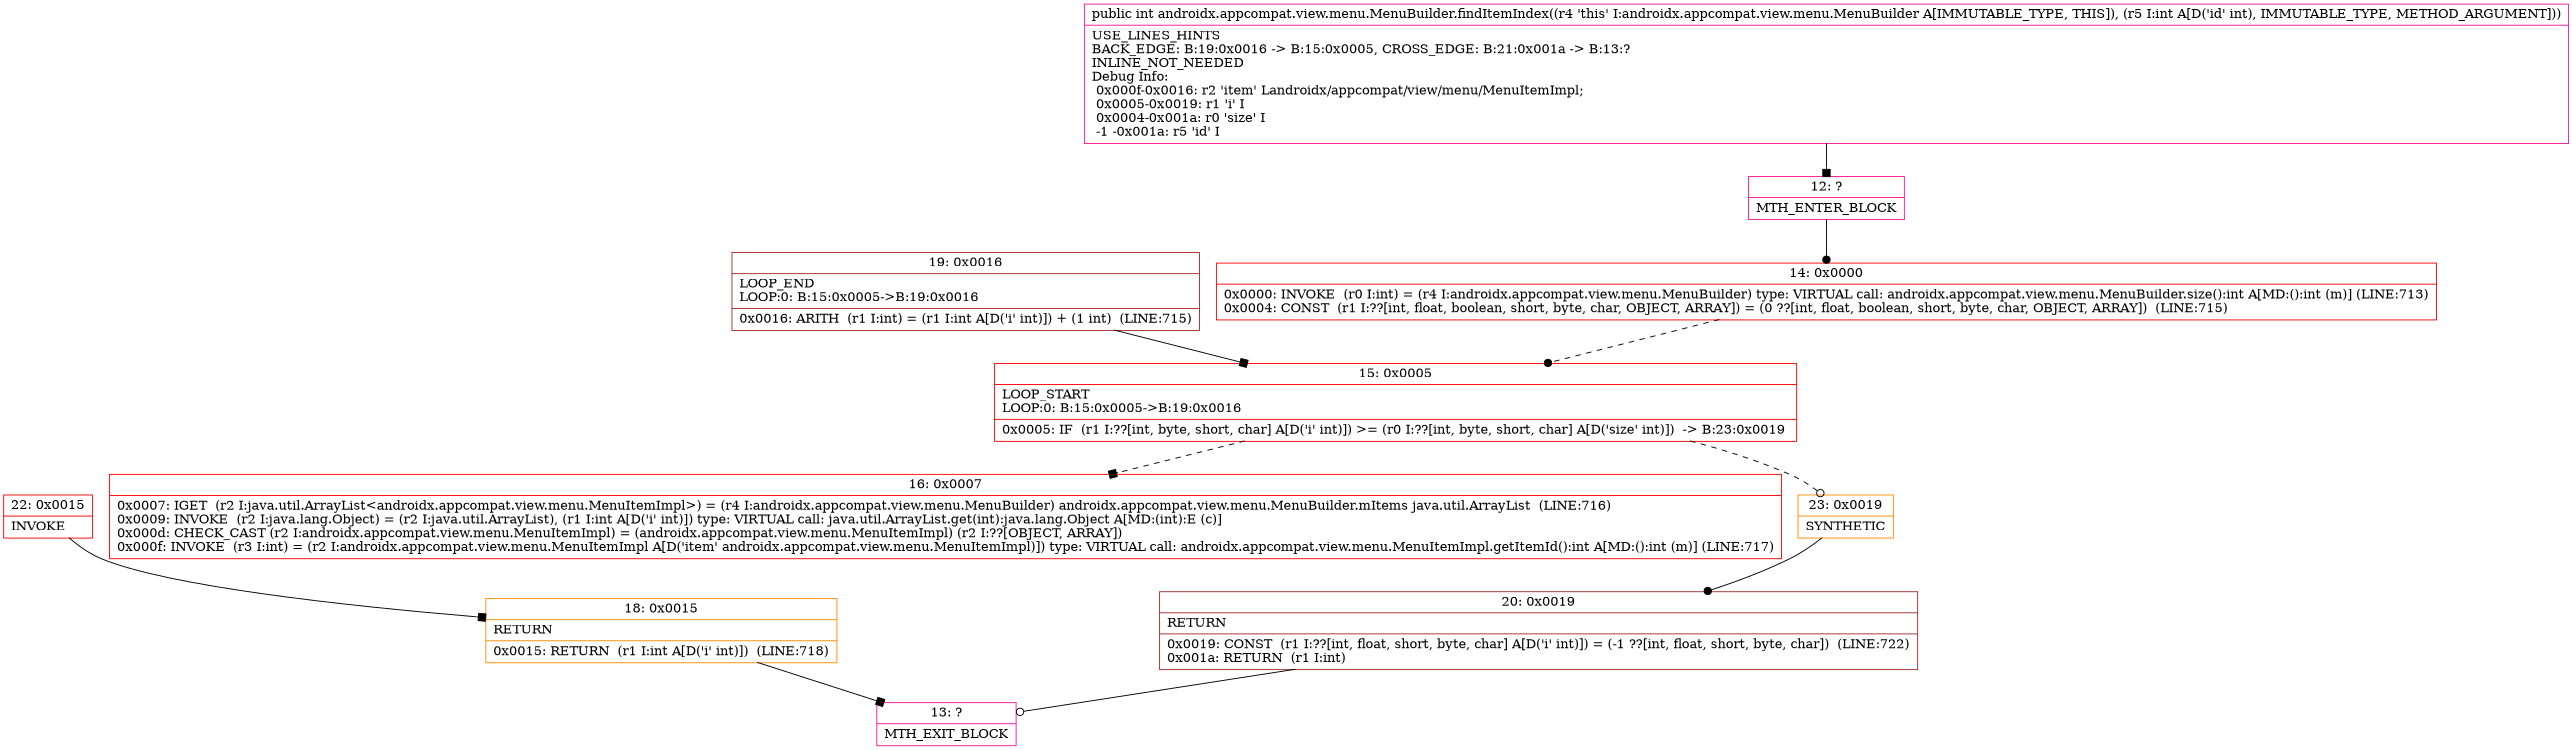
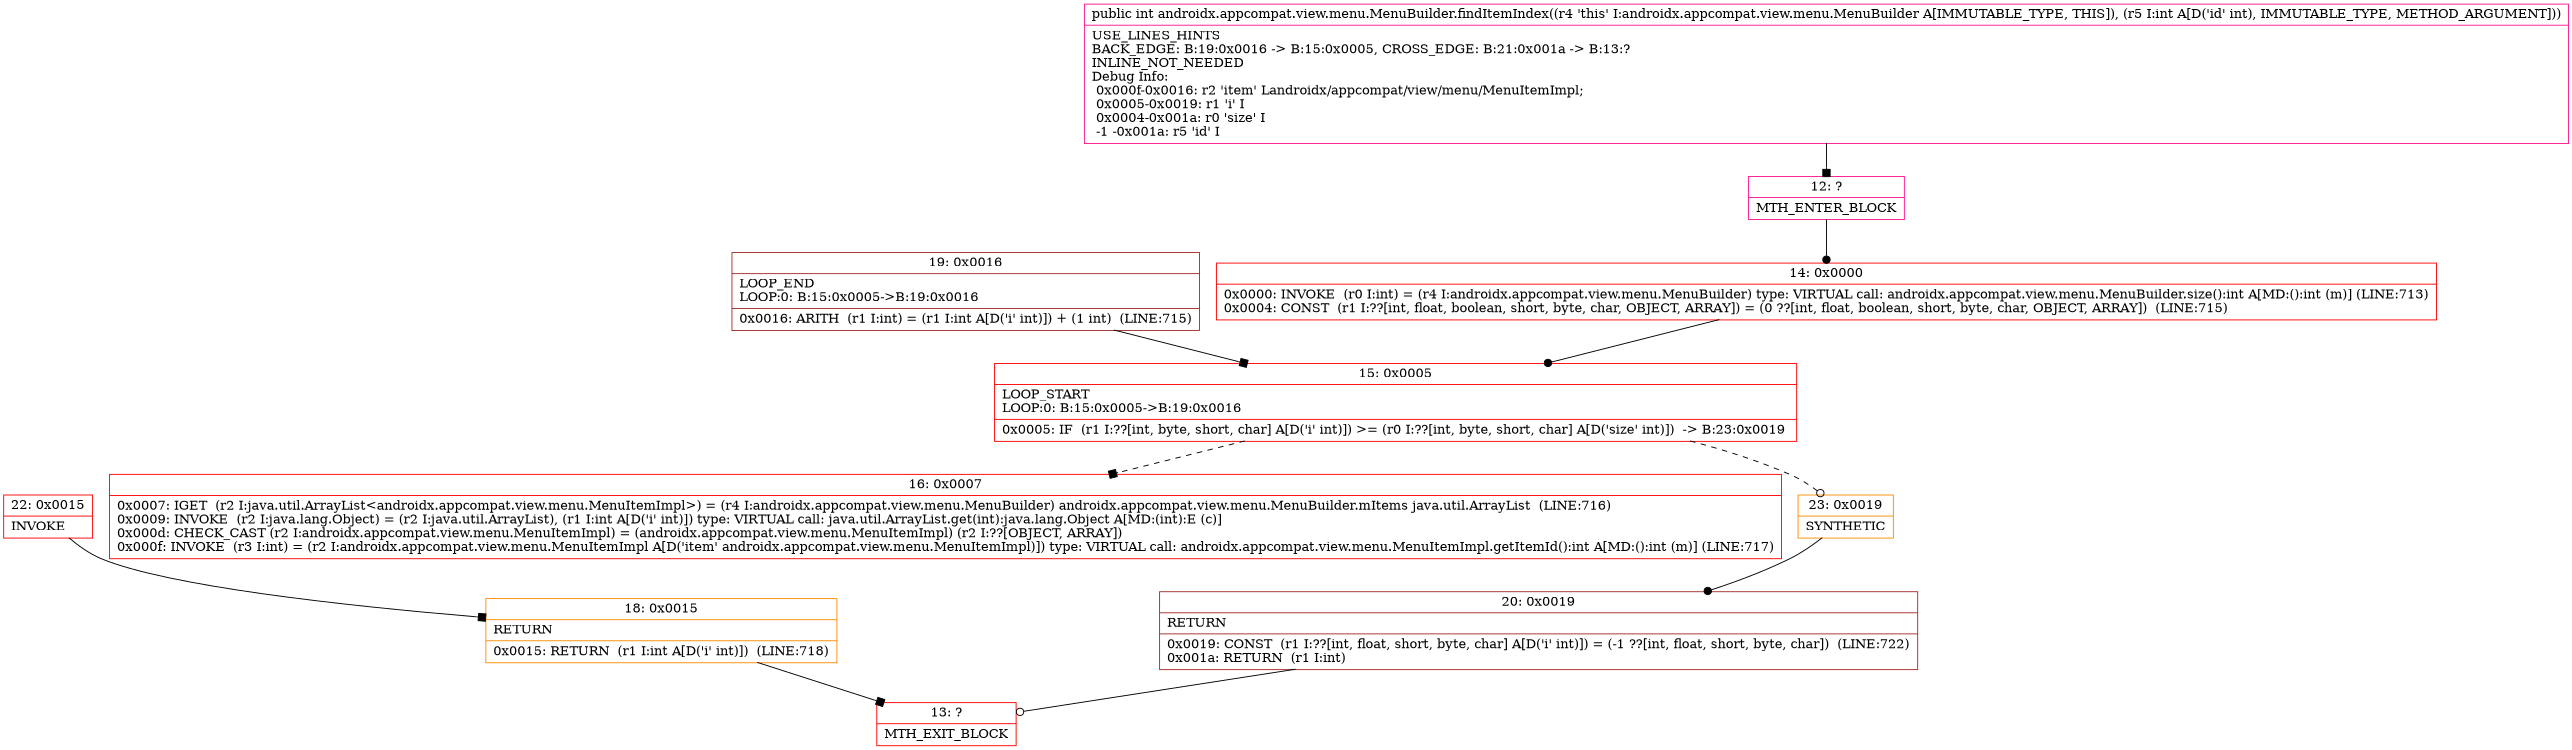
edge "14: 0x0000" -> "15: 0x0005": style dashed -> solid
node "13: ?": color deeppink -> red
